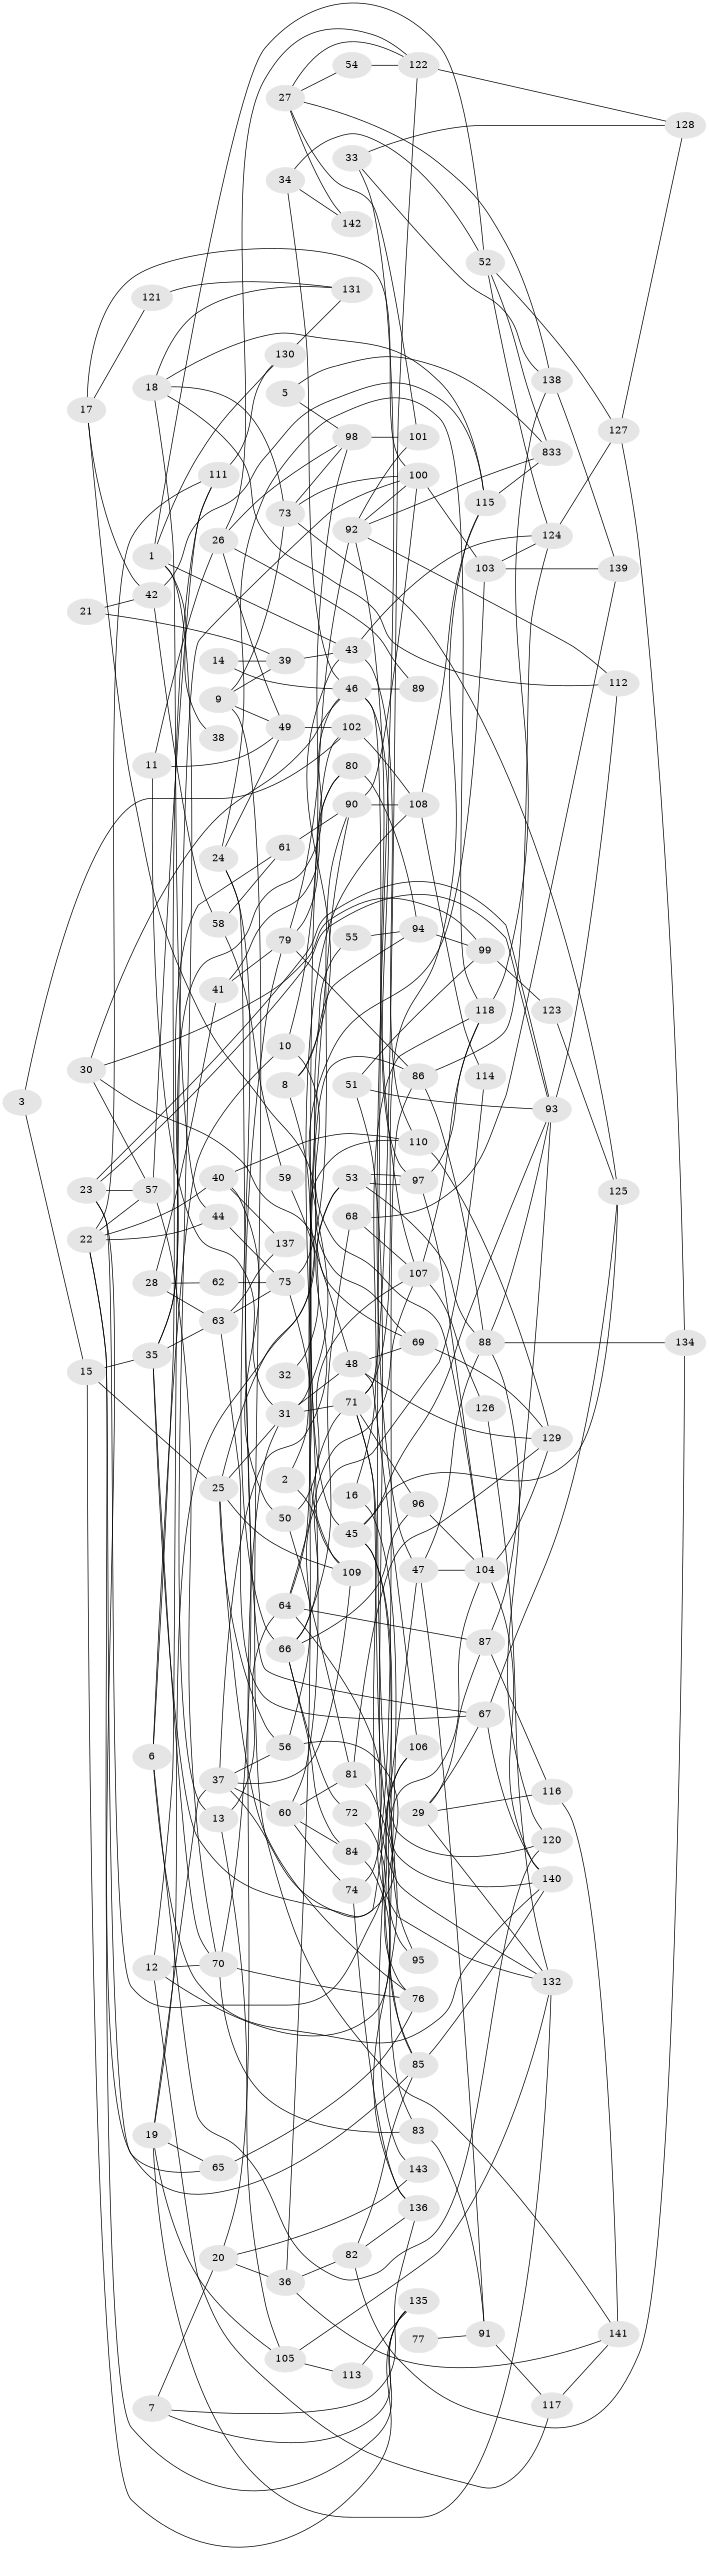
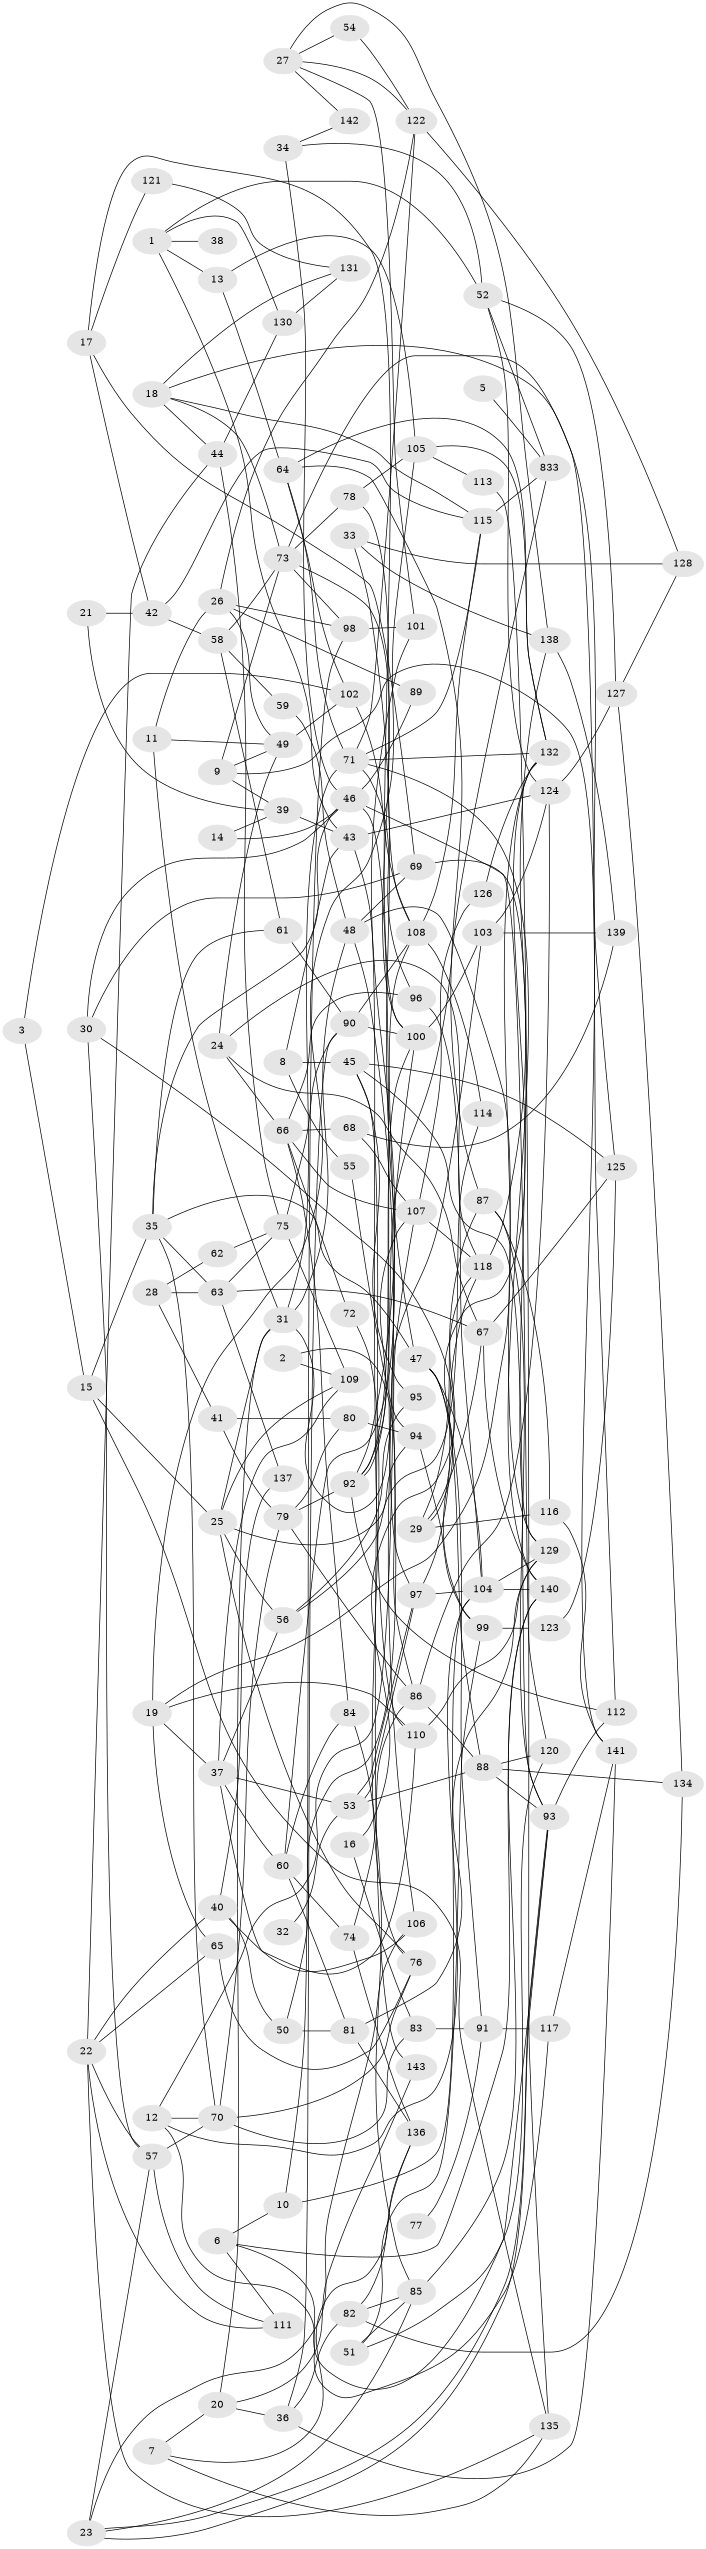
edge "130" -- "111": now "130" -- "44"
edge "5" -- "98": removed
node "78": added
edge "73" -- "58": added
